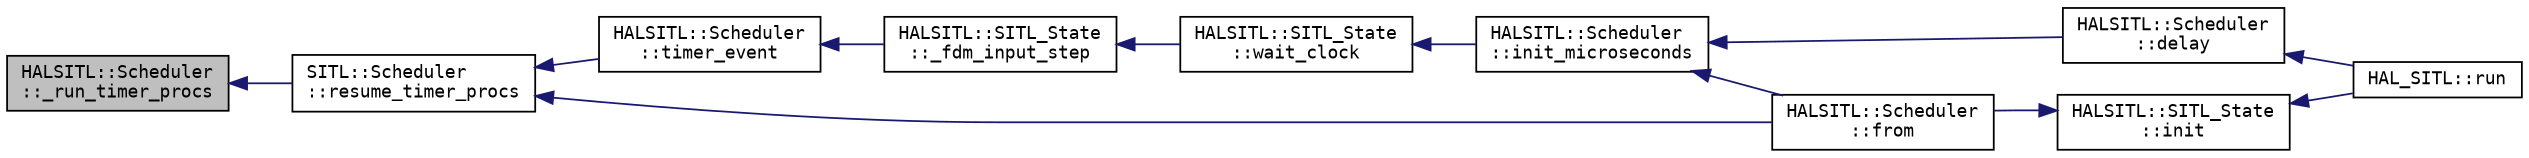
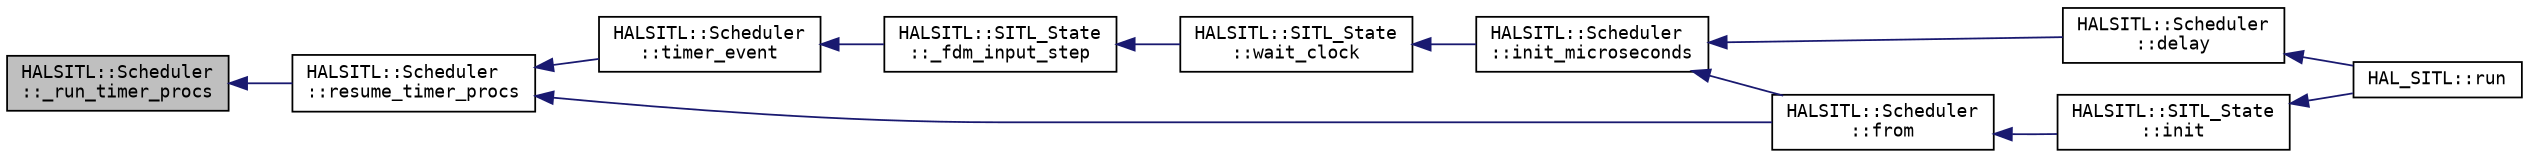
node "SITL::Scheduler ::resume_timer_procs": label "SITL::Scheduler ::resume_timer_procs" -> "HALSITL::Scheduler ::resume_timer_procs"
edge "HALSITL::Scheduler ::from" -> "HALSITL::SITL_State ::init": reversed
